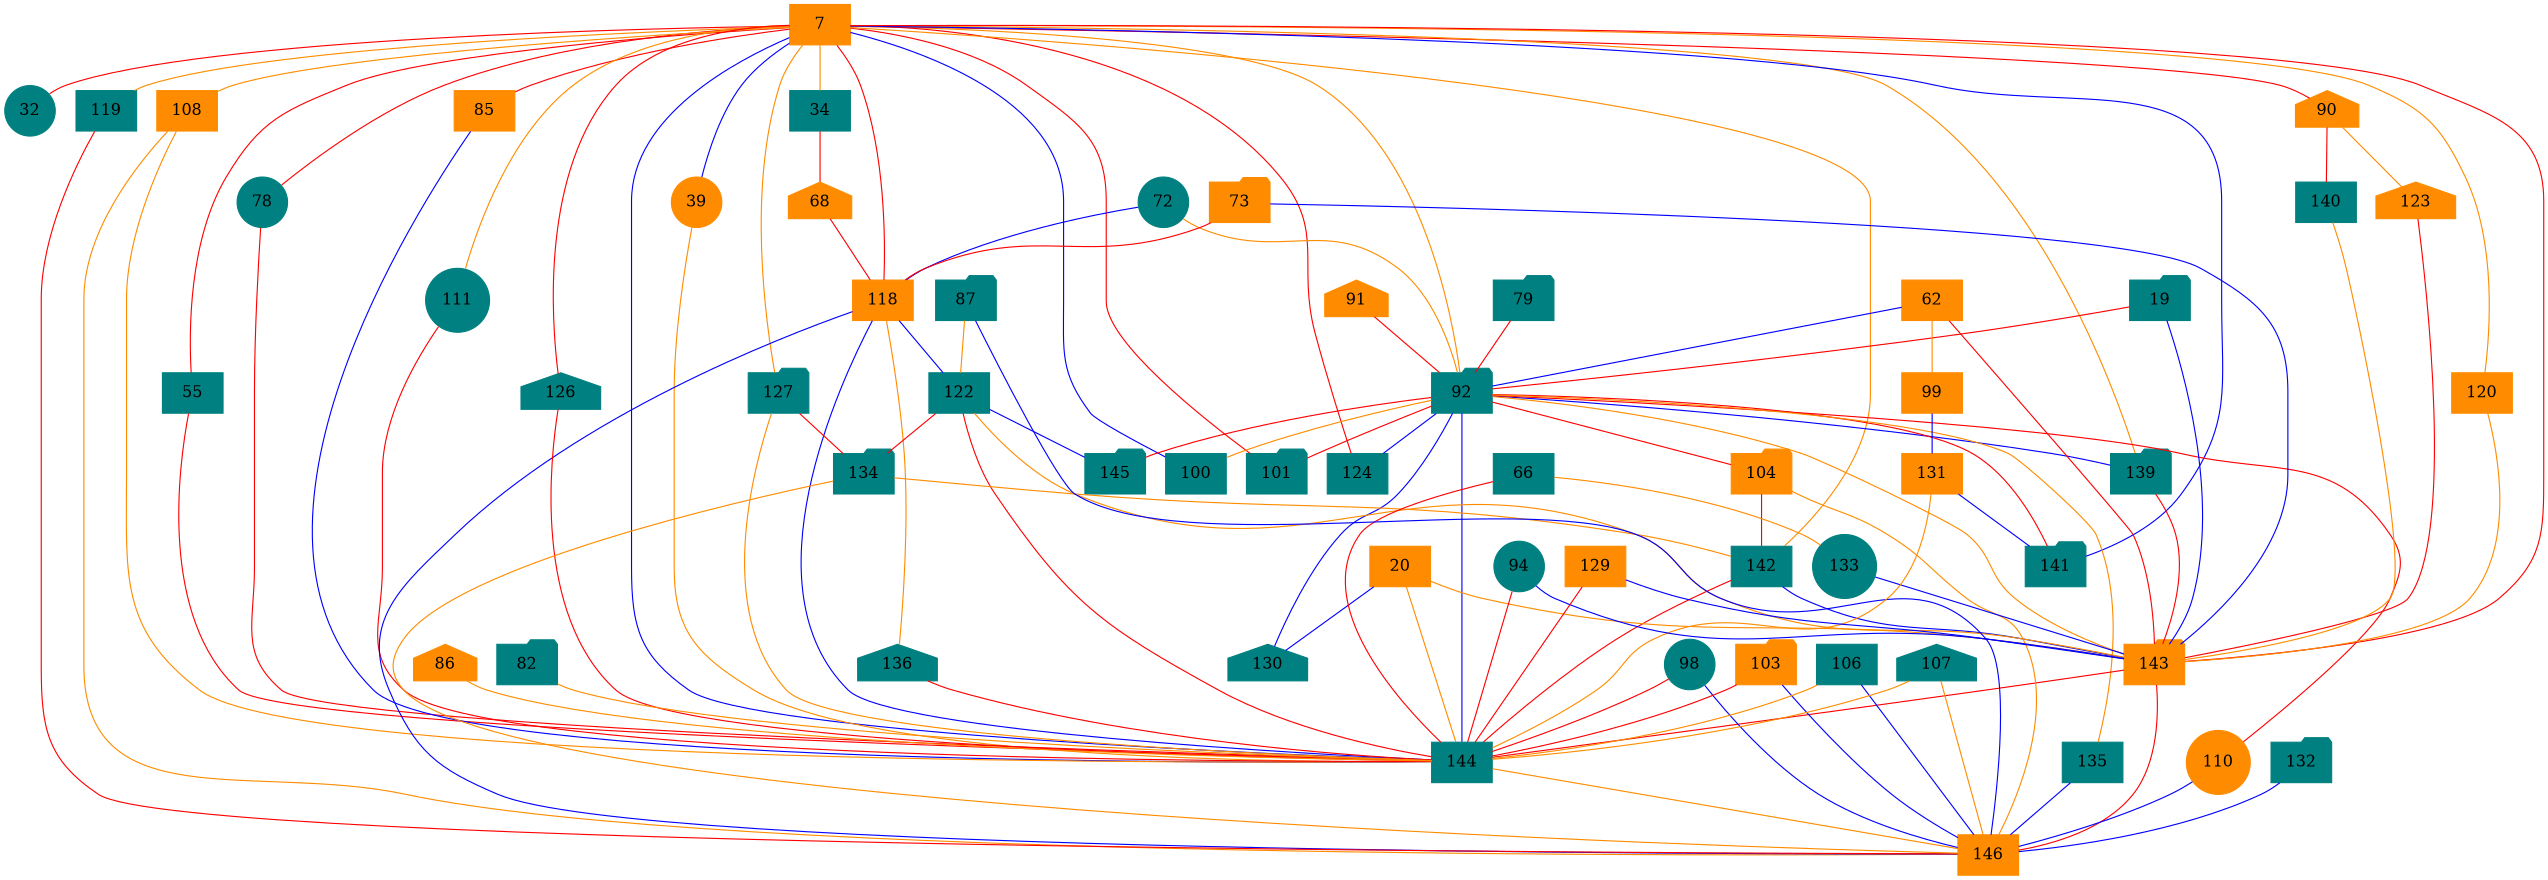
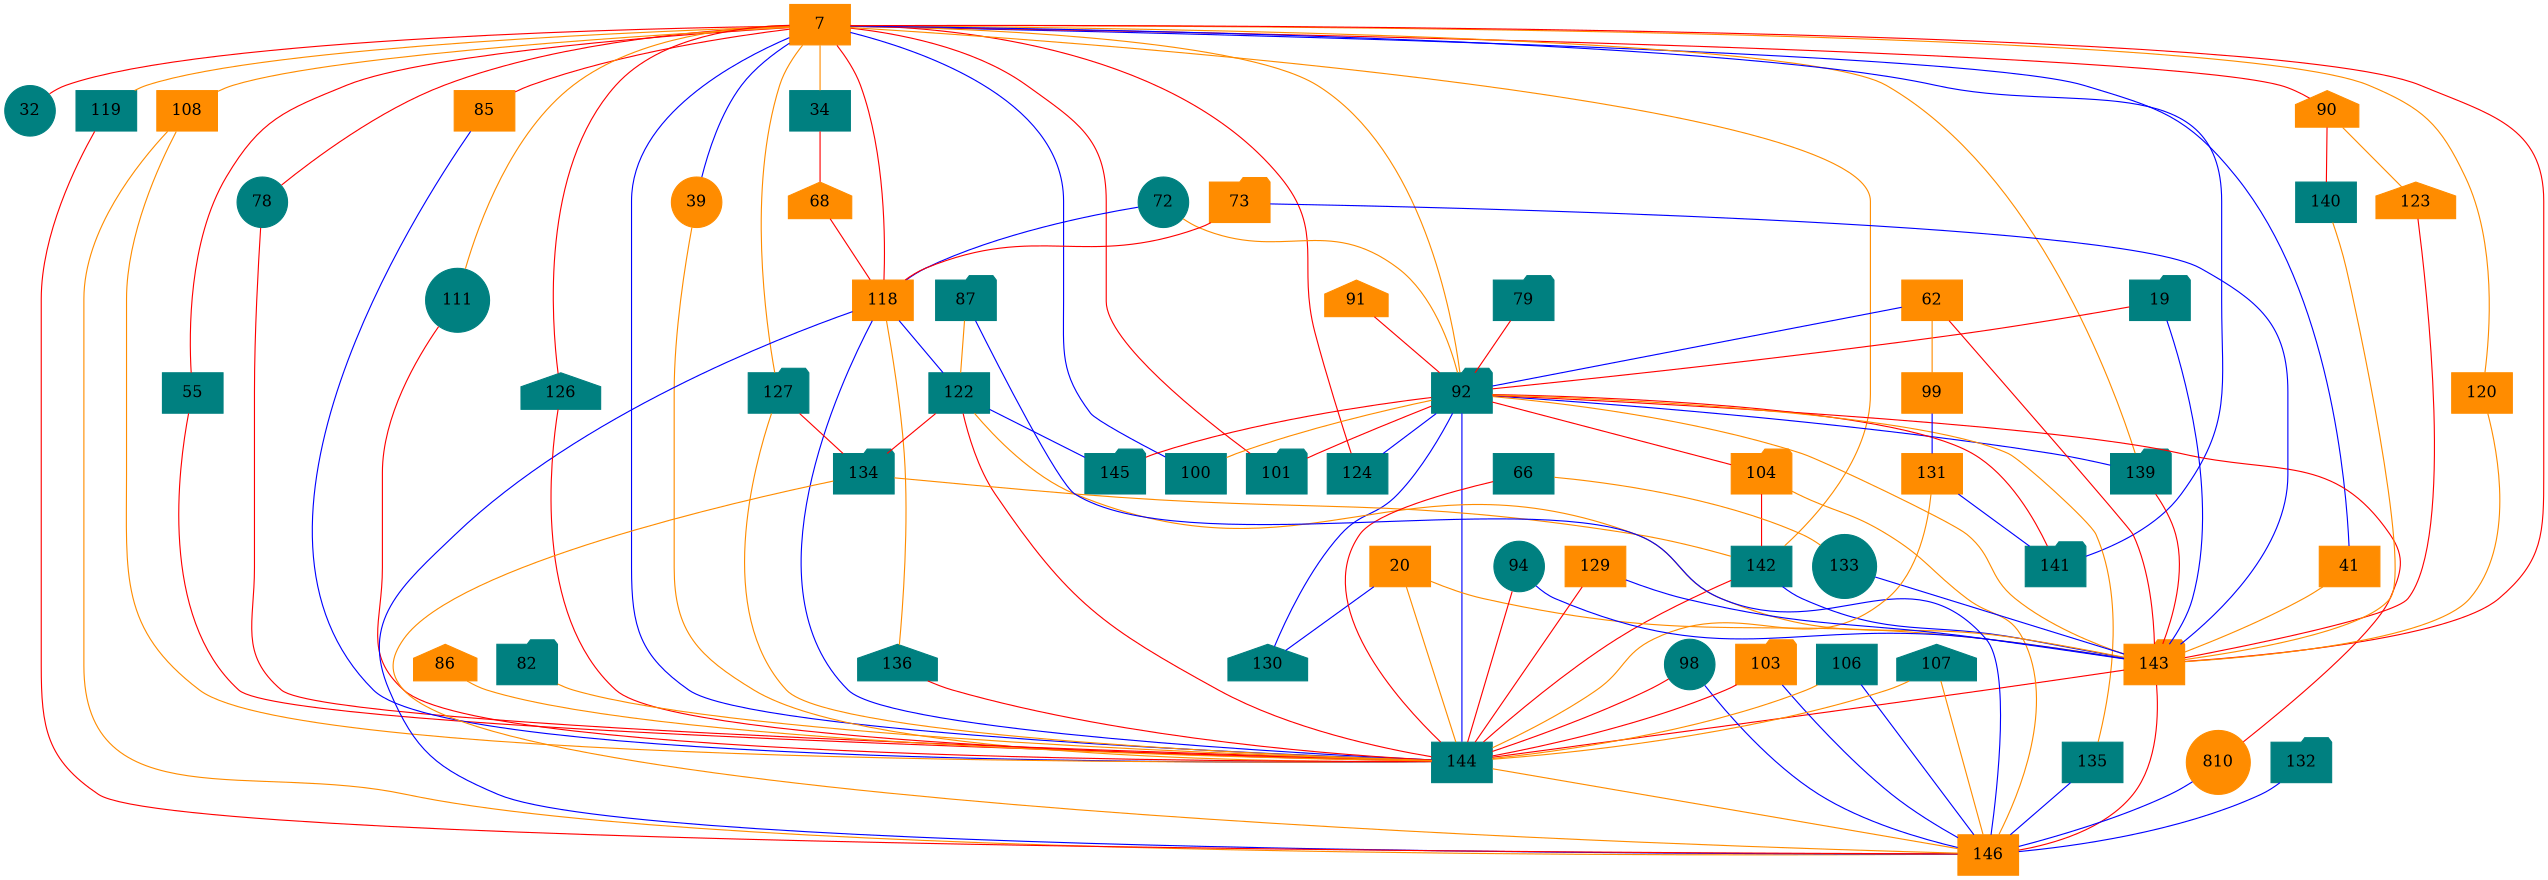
node "41": added
node "110": label "110" -> "810"
